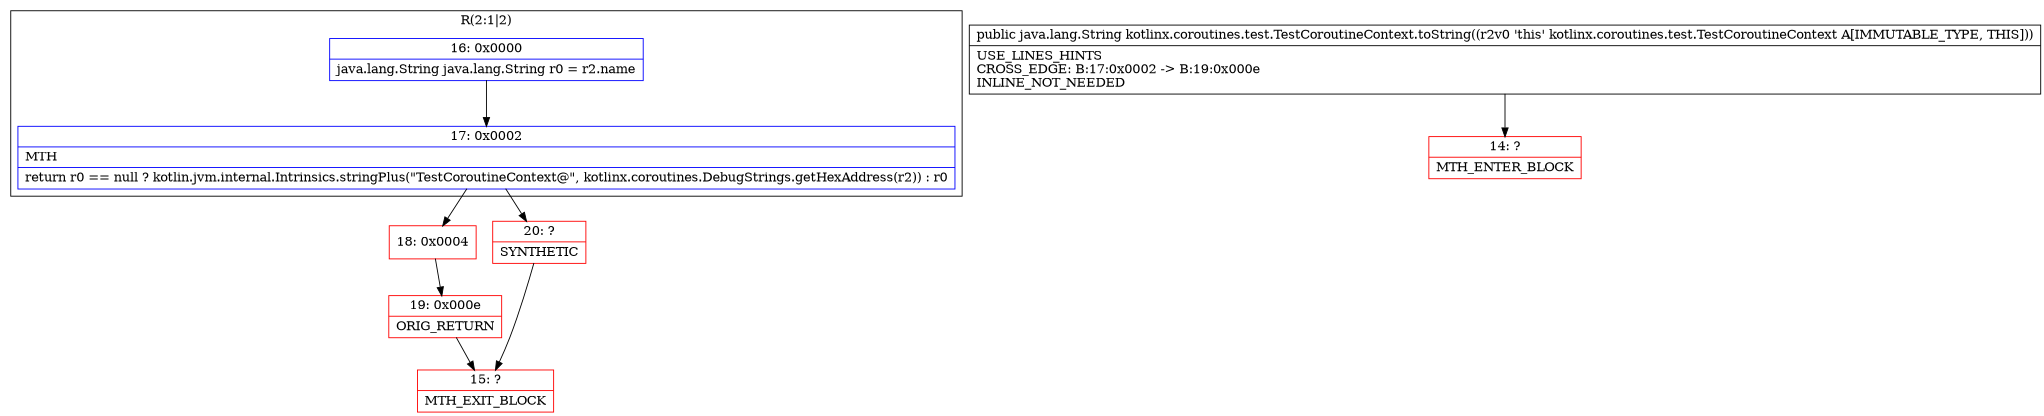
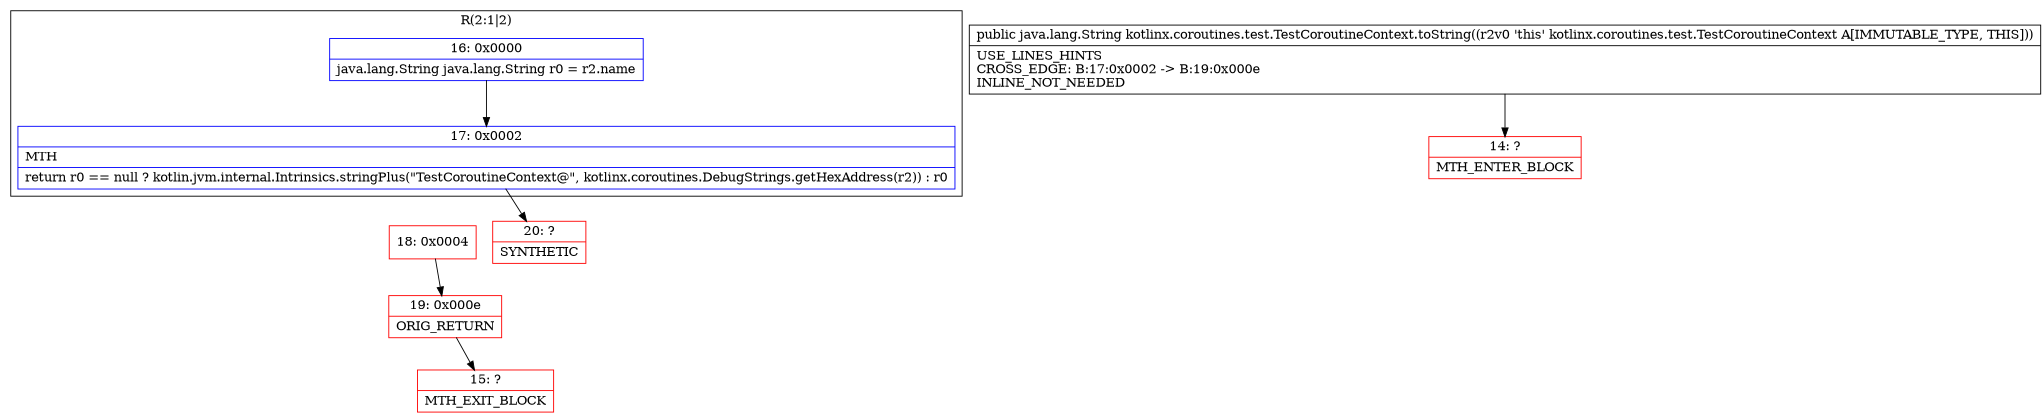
edge "17: 0x0002" -> "18: 0x0004": removed
edge "20: ?" -> "15: ?": removed
